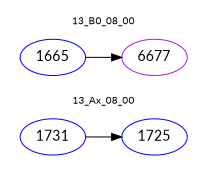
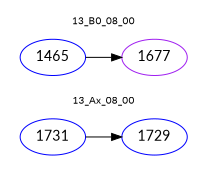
node "1665": label "1665" -> "1465"
node "6677": label "6677" -> "1677"
node "1725": label "1725" -> "1729"
